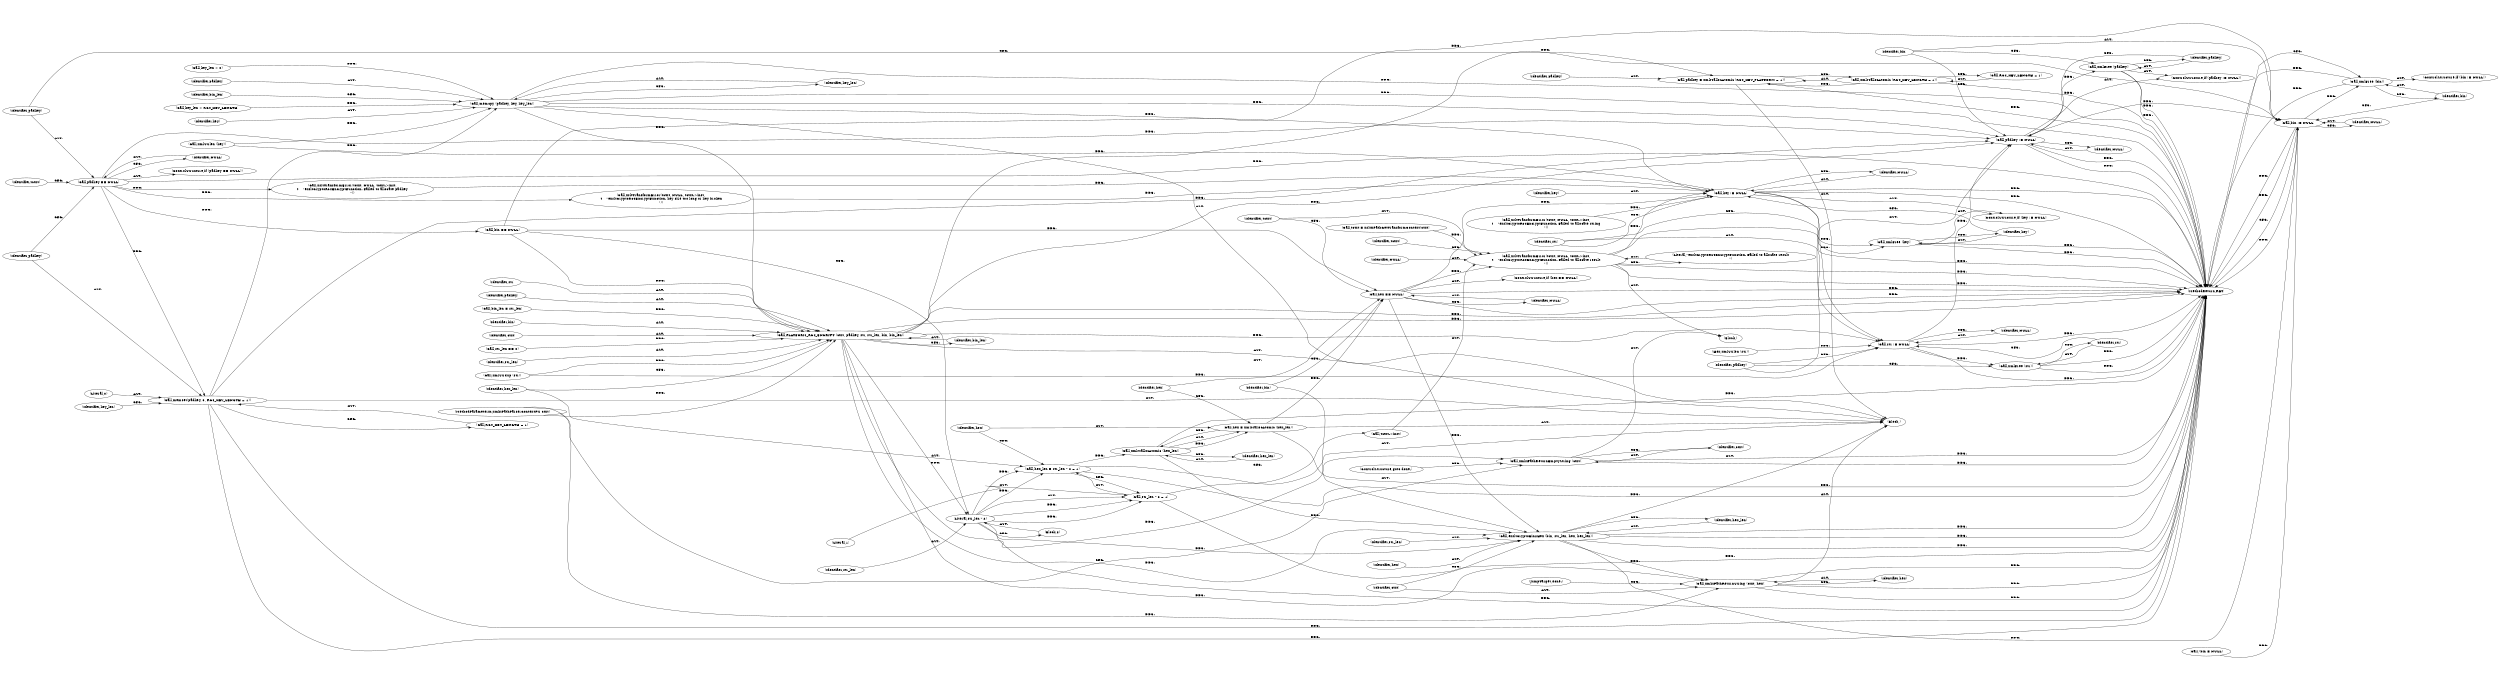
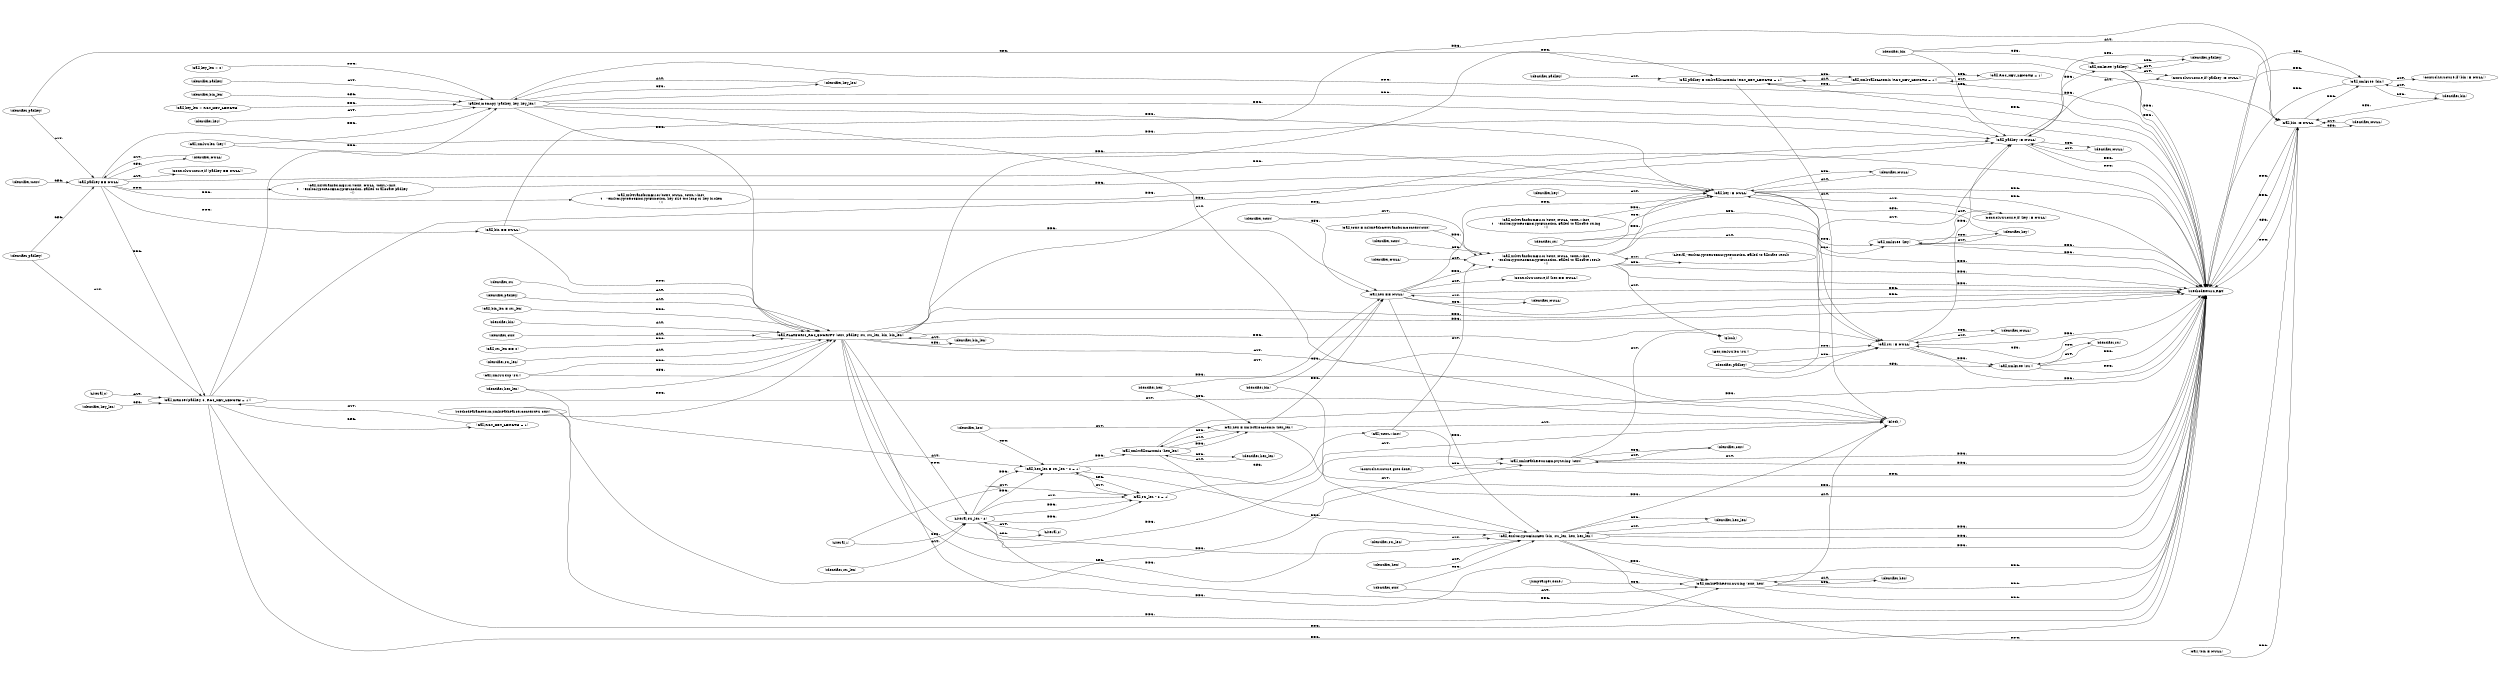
node "(Call,padkey = xmlMallocAtomic (RC4_KEY_PLATFORM + 1))": label "(Call,padkey = xmlMallocAtomic (RC4_KEY_PLATFORM + 1))" -> "(Call,padkey = xmlMallocAtomic (RC4_KEY_LENGTH + 1))"
edge "(Call,padkey != NULL)" -> "(Call,bin != NULL)": removed, label "DDG:"
node "(Call,memcpy (padkey, key, key_len))": label "(Call,memcpy (padkey, key, key_len))" -> "(Failed,memcpy (padkey, key, key_len))"
edge "(Call,bin == NULL)" -> "(Literal,str_len * 2)": now "(Literal,1)" -> "(Literal,str_len * 2)"
node "(Block,2)": label "(Block,2)" -> "(Literal,2)"
edge "(Call,str_len * 2 + 1)" -> "(MethodReturn,RET)": now "(Call,tctxt->inst)" -> "(MethodReturn,RET)"
